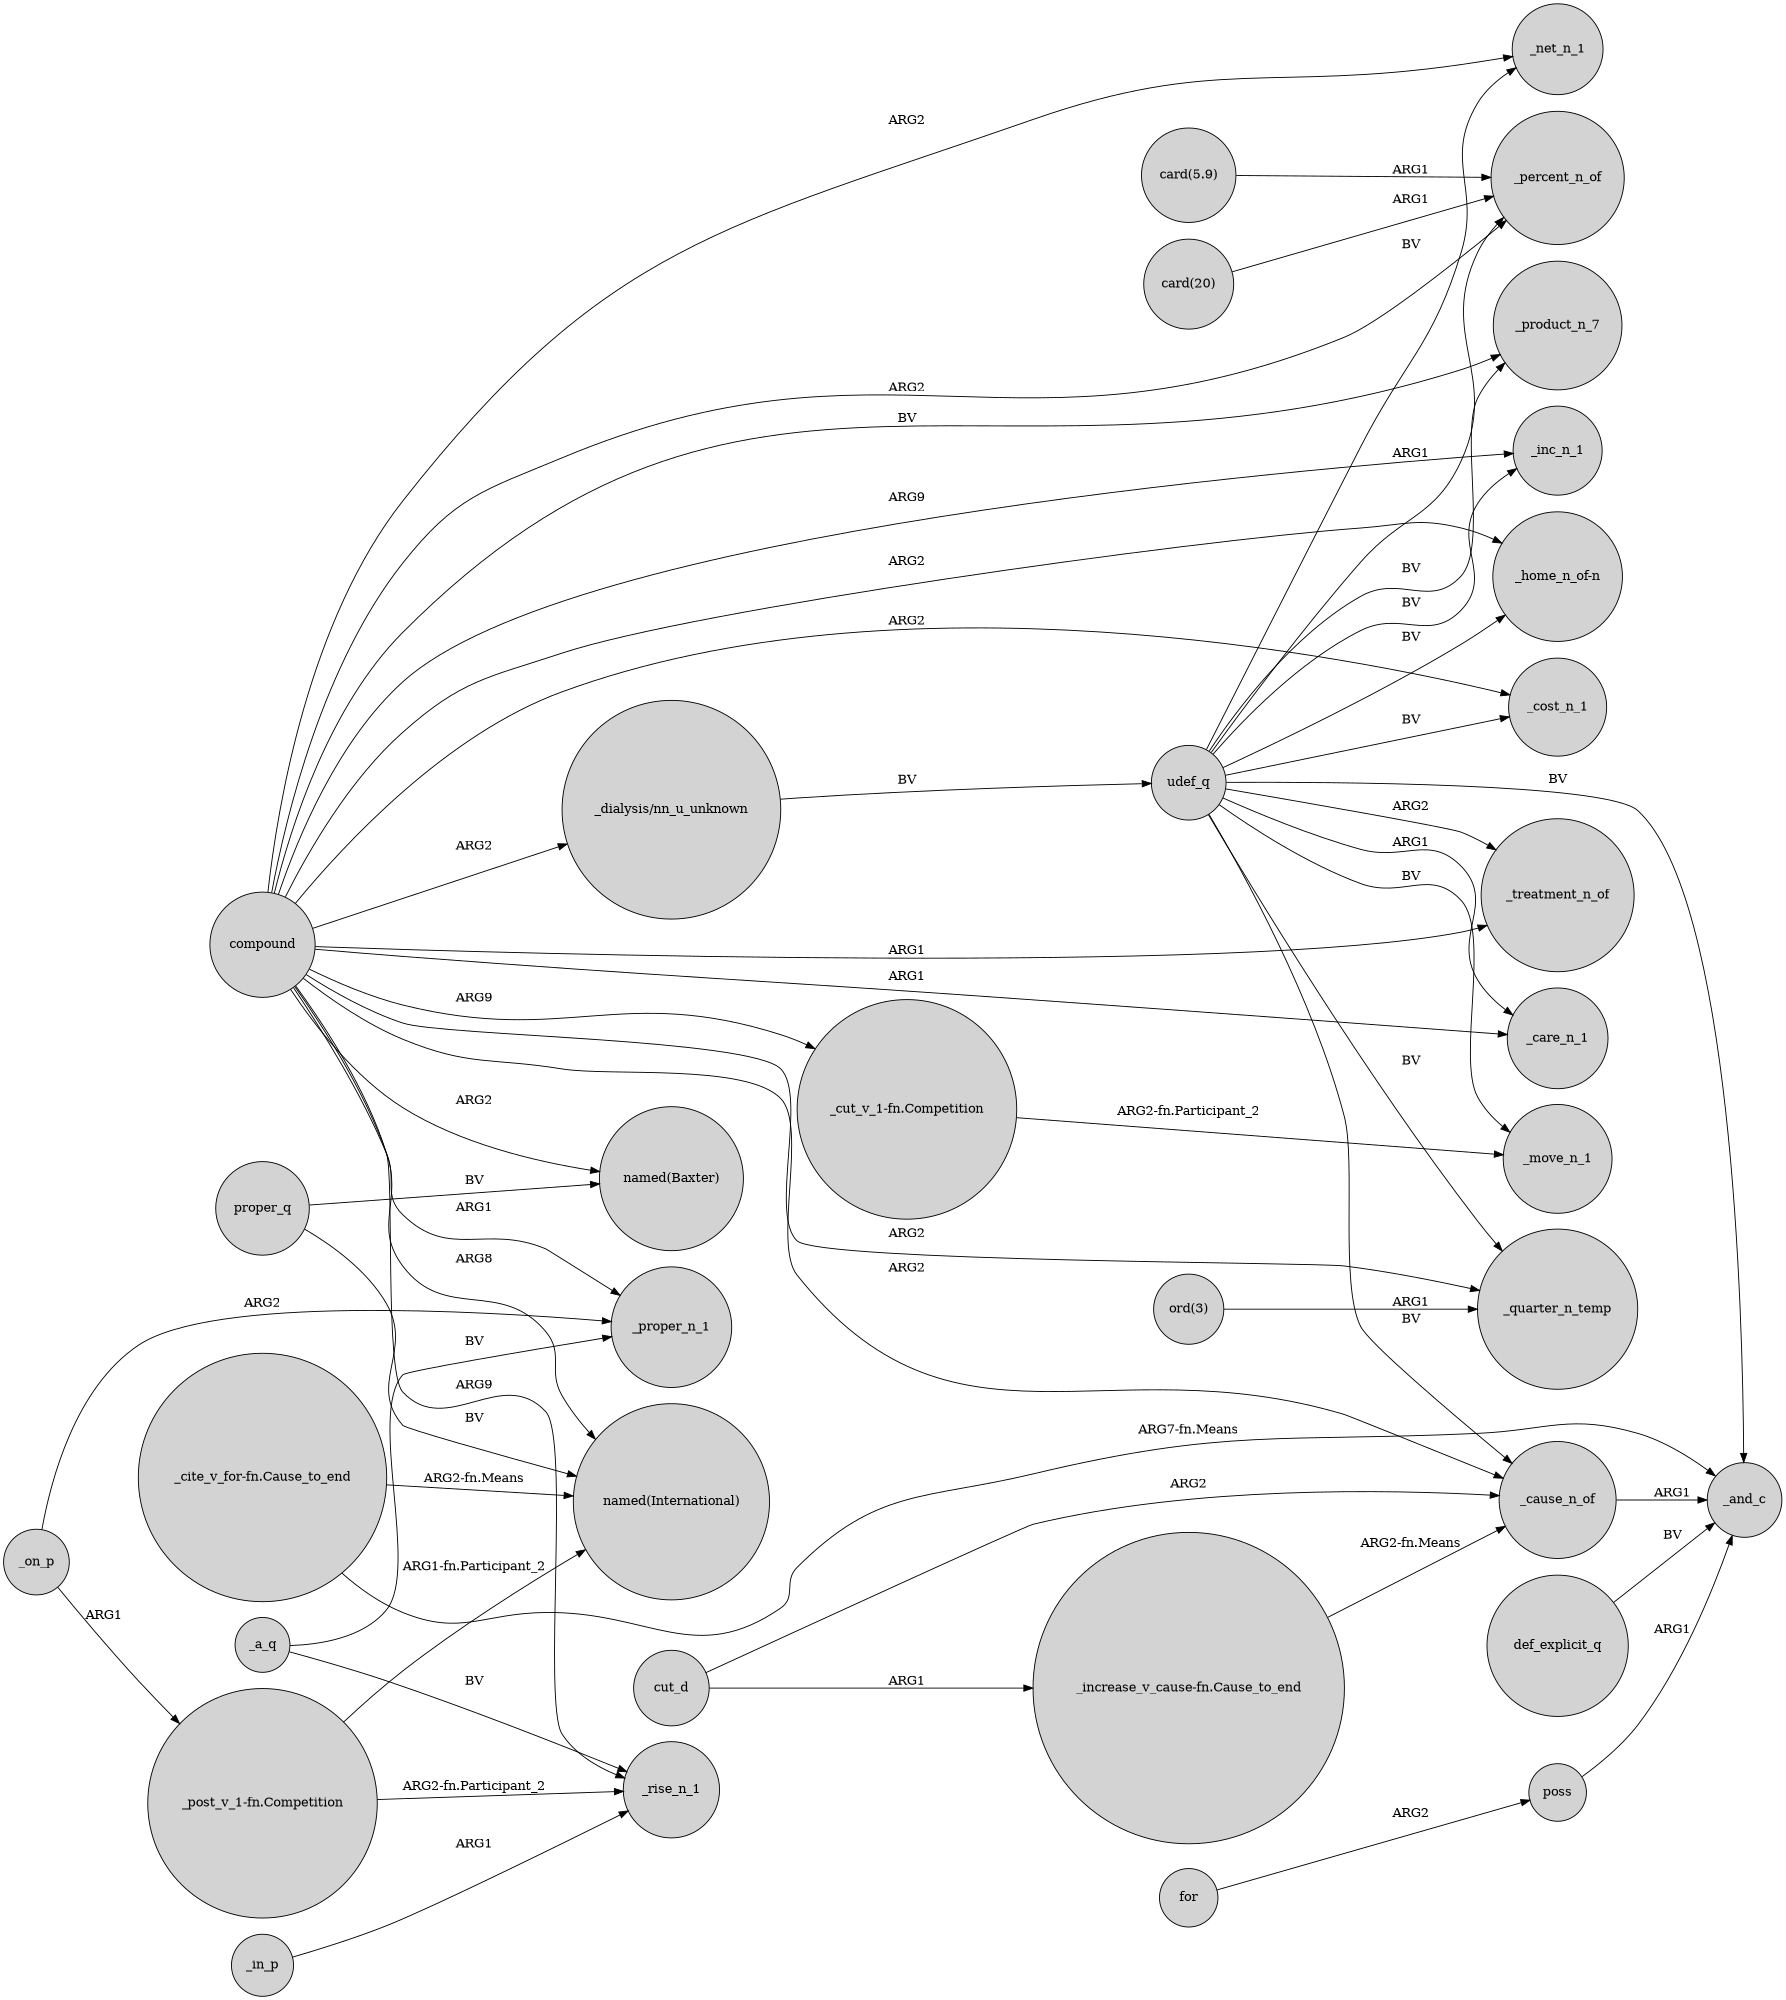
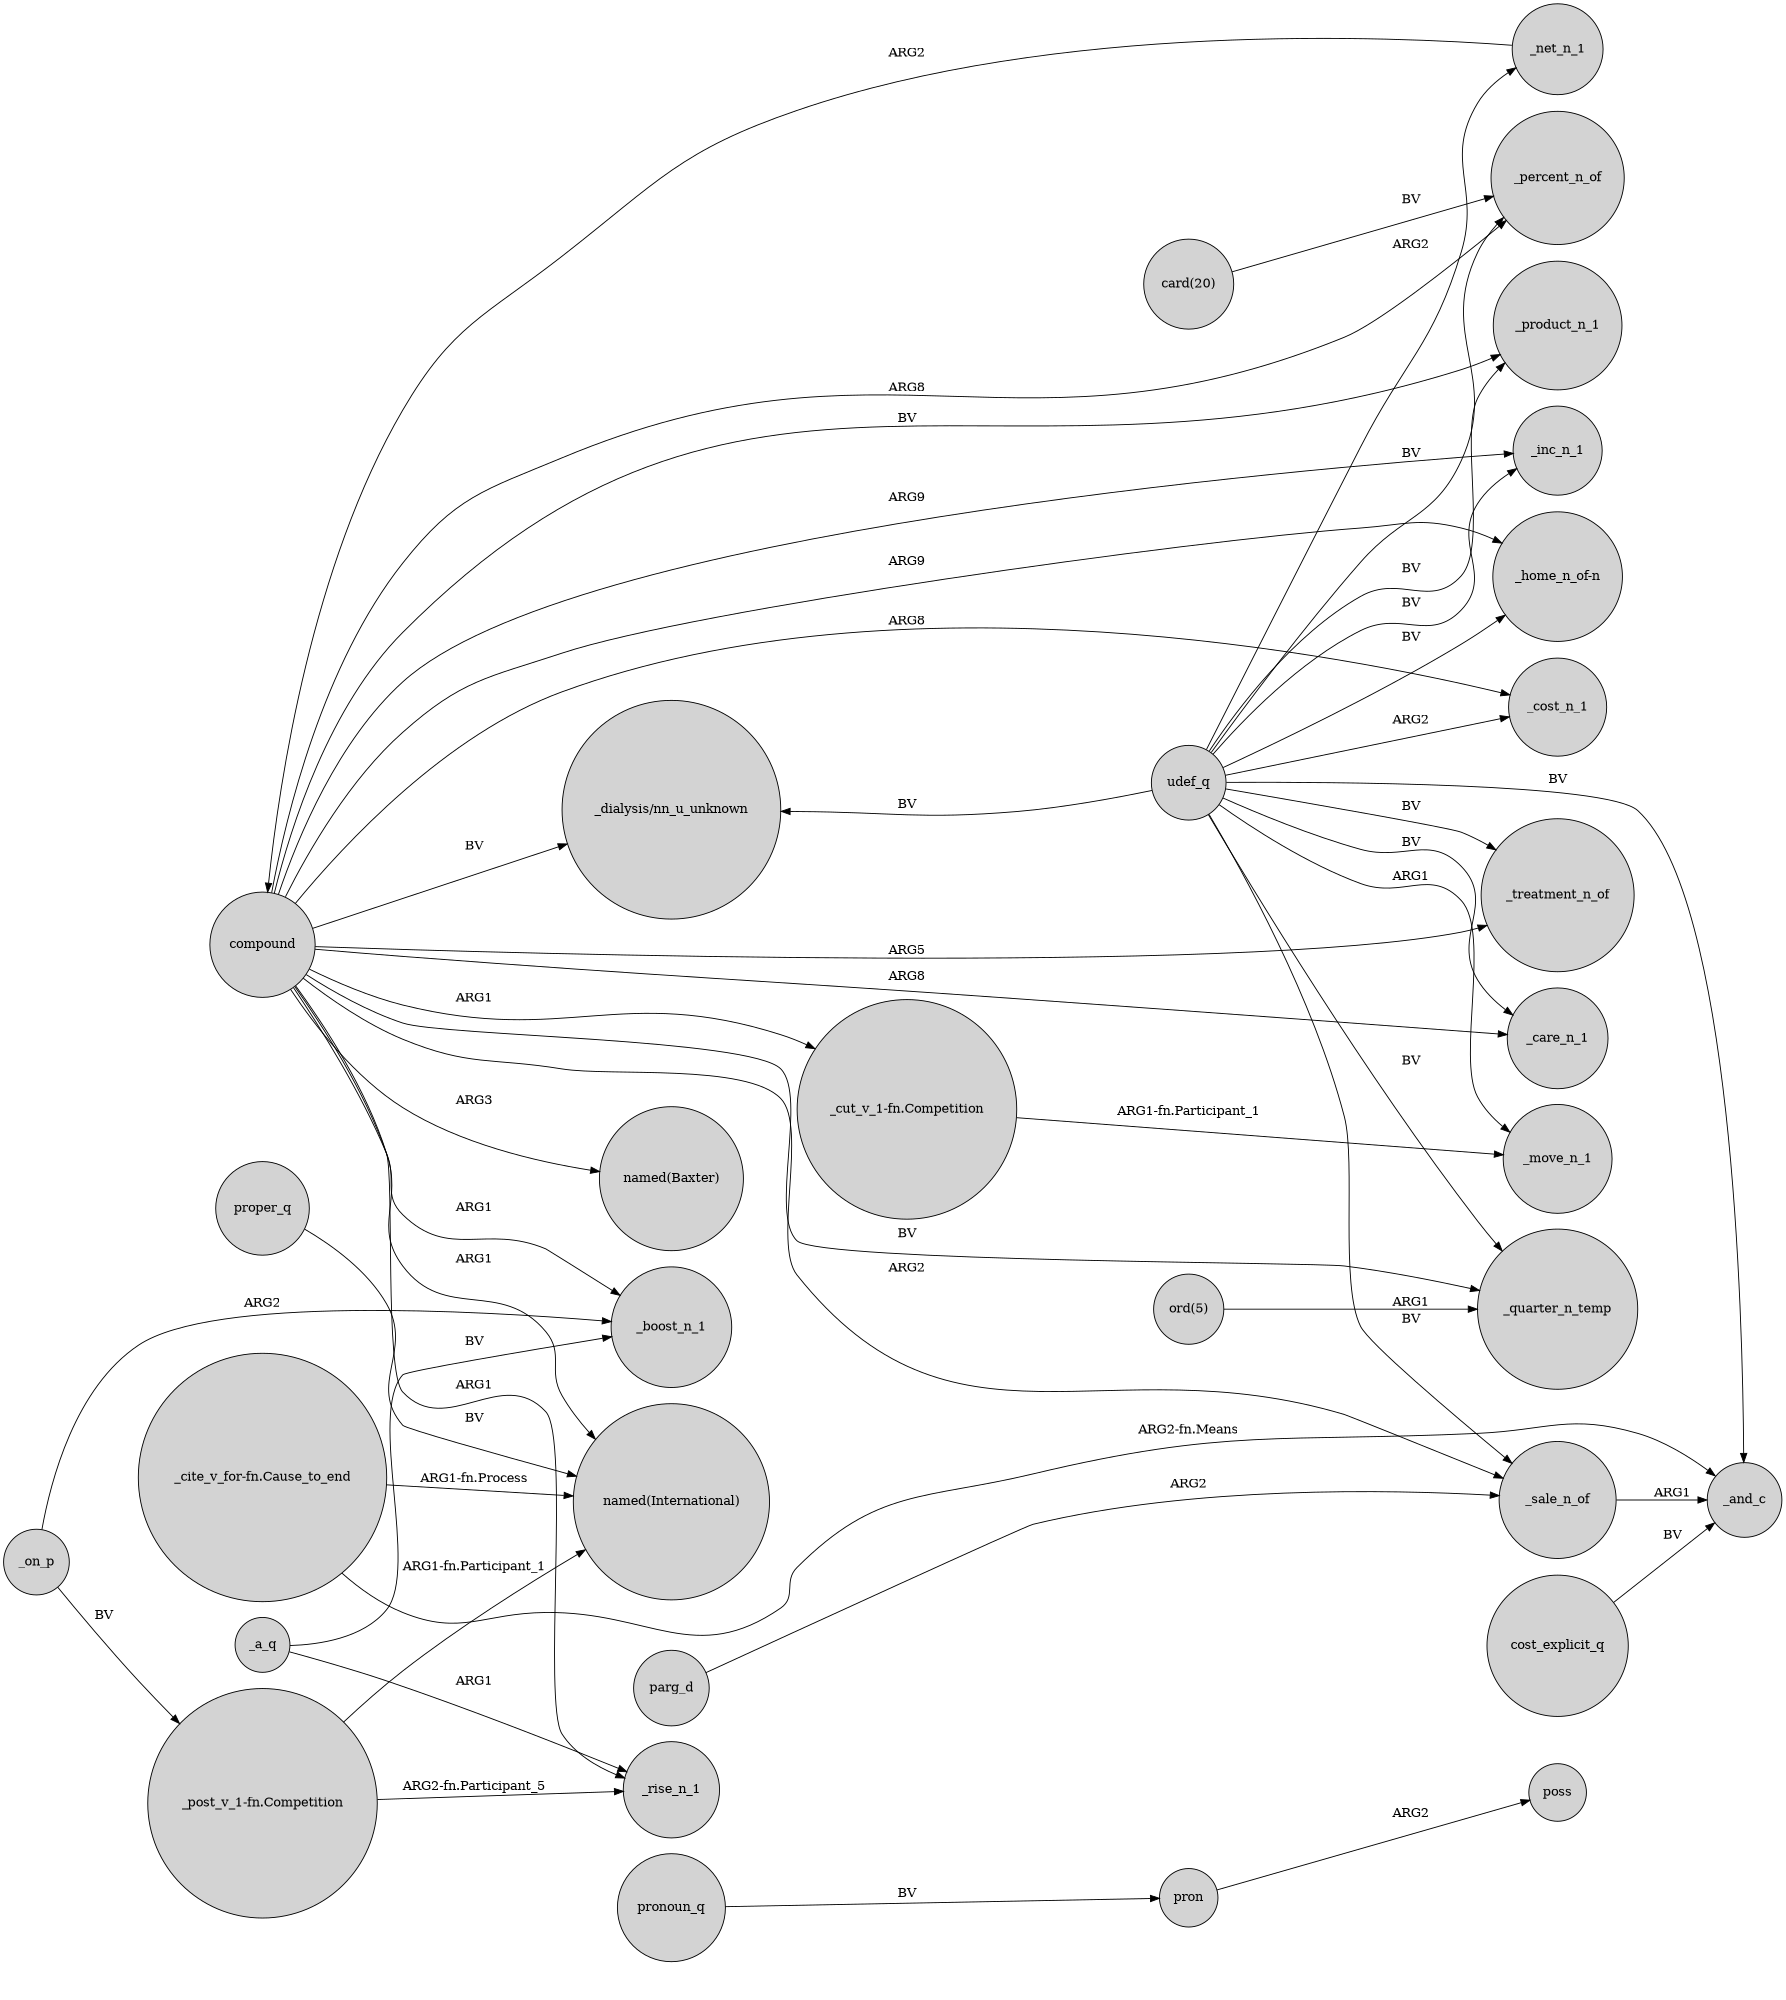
node "card(5.9)": removed
edge "card(20)" -> "_percent_n_of": label "ARG1" -> "BV"
edge "compound" -> "_net_n_1": reversed
edge "udef_q" -> "_net_n_1": label "BV" -> "ARG2"
node "_product_n_7": label "_product_n_7" -> "_product_n_1"
edge "compound" -> "_percent_n_of": label "ARG2" -> "ARG8"
edge "udef_q" -> "_percent_n_of": label "ARG1" -> "BV"
edge "compound" -> "_home_n_of-n": label "ARG2" -> "ARG9"
edge "compound" -> "_cost_n_1": label "ARG2" -> "ARG8"
edge "udef_q" -> "_cost_n_1": label "BV" -> "ARG2"
edge "_dialysis/nn_u_unknown" -> "udef_q": reversed
edge "udef_q" -> "_treatment_n_of": label "ARG2" -> "BV"
edge "udef_q" -> "_care_n_1": label "ARG1" -> "BV"
edge "compound" -> "_dialysis/nn_u_unknown": label "ARG2" -> "BV"
edge "udef_q" -> "_move_n_1": label "BV" -> "ARG1"
edge "compound" -> "_treatment_n_of": label "ARG1" -> "ARG5"
edge "compound" -> "_care_n_1": label "ARG1" -> "ARG8"
edge "compound" -> "_cut_v_1-fn.Competition": label "ARG9" -> "ARG1"
edge "compound" -> "named(Baxter)": label "ARG2" -> "ARG3"
edge "_cut_v_1-fn.Competition" -> "_move_n_1": label "ARG2-fn.Participant_2" -> "ARG1-fn.Participant_1"
edge "proper_q" -> "named(Baxter)": removed, label "BV"
edge "compound" -> "_quarter_n_temp": label "ARG2" -> "BV"
edge "compound" -> "named(International)": label "ARG8" -> "ARG1"
node "ord(3)": label "ord(3)" -> "ord(5)"
node "_proper_n_1": label "_proper_n_1" -> "_boost_n_1"
edge "compound" -> "_rise_n_1": label "ARG9" -> "ARG1"
edge "_cite_v_for-fn.Cause_to_end" -> "_and_c": label "ARG7-fn.Means" -> "ARG2-fn.Means"
edge "_cite_v_for-fn.Cause_to_end" -> "named(International)": label "ARG2-fn.Means" -> "ARG1-fn.Process"
node "_cause_n_of": label "_cause_n_of" -> "_sale_n_of"
edge "_post_v_1-fn.Competition" -> "named(International)": label "ARG1-fn.Participant_2" -> "ARG1-fn.Participant_1"
edge "_on_p" -> "_post_v_1-fn.Competition": label "ARG1" -> "BV"
node "def_explicit_q": label "def_explicit_q" -> "cost_explicit_q"
edge "poss" -> "_and_c": removed, label "ARG1"
edge "_a_q" -> "_rise_n_1": label "BV" -> "ARG1"
node "cut_d": label "cut_d" -> "parg_d"
node "_increase_v_cause-fn.Cause_to_end": removed
edge "_post_v_1-fn.Competition" -> "_rise_n_1": label "ARG2-fn.Participant_2" -> "ARG2-fn.Participant_5"
node "for": label "for" -> "pron"
node "pronoun_q": added
node "_in_p": removed
